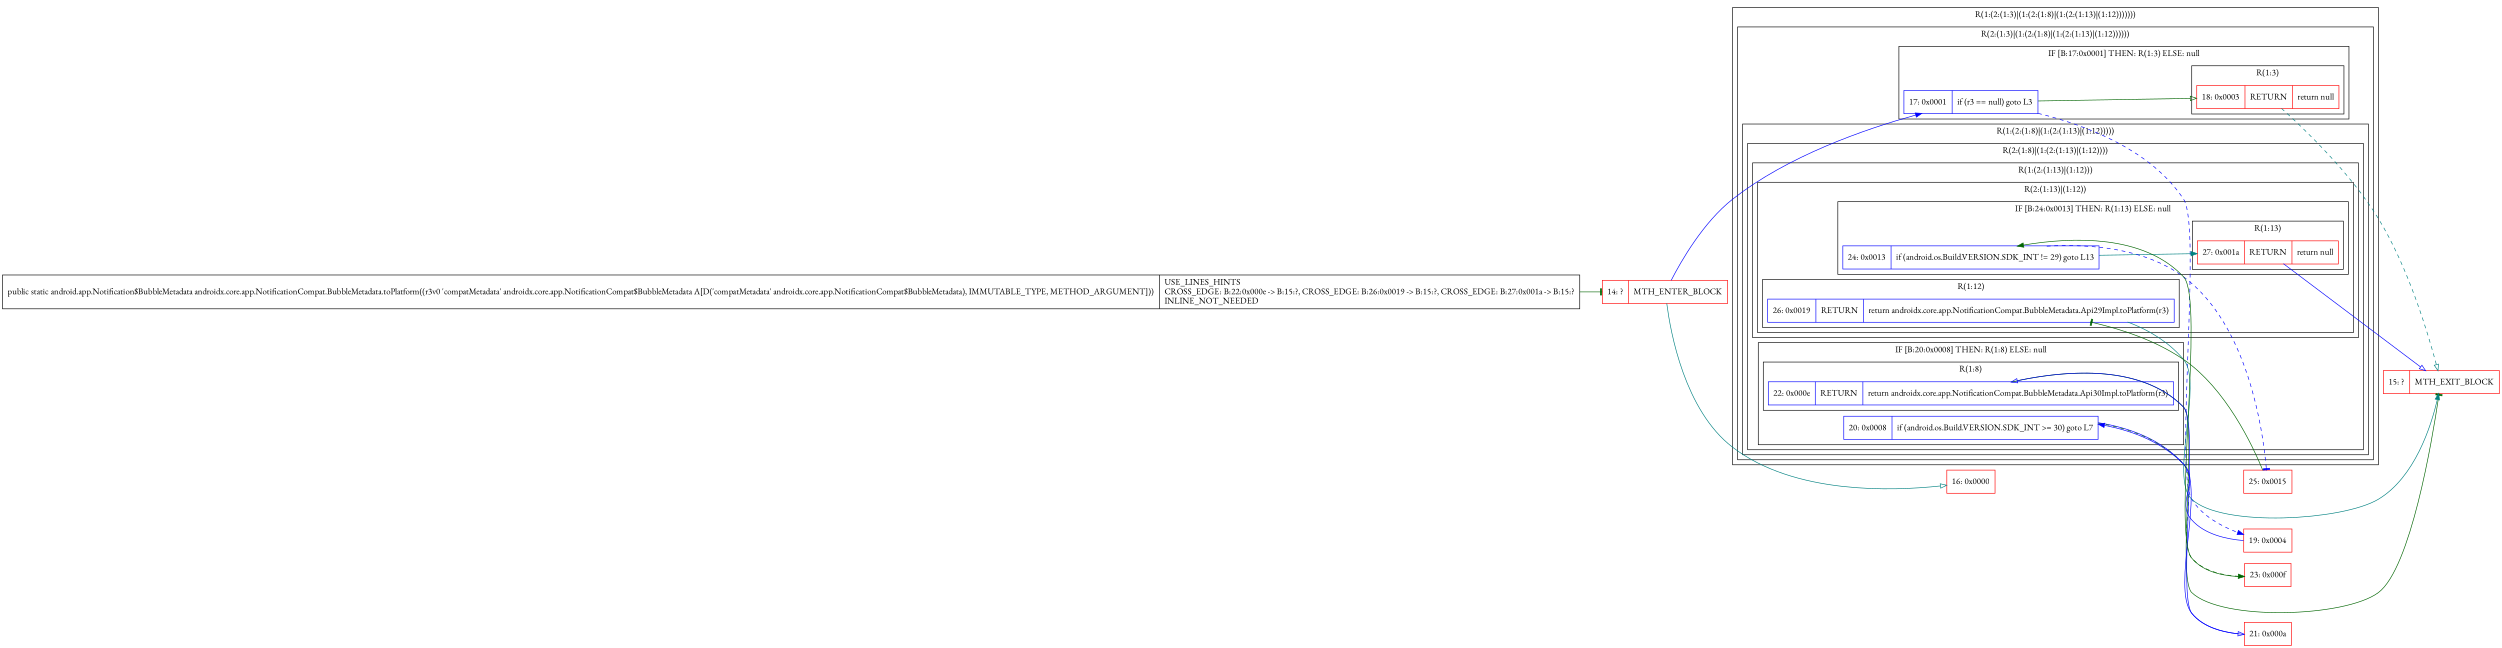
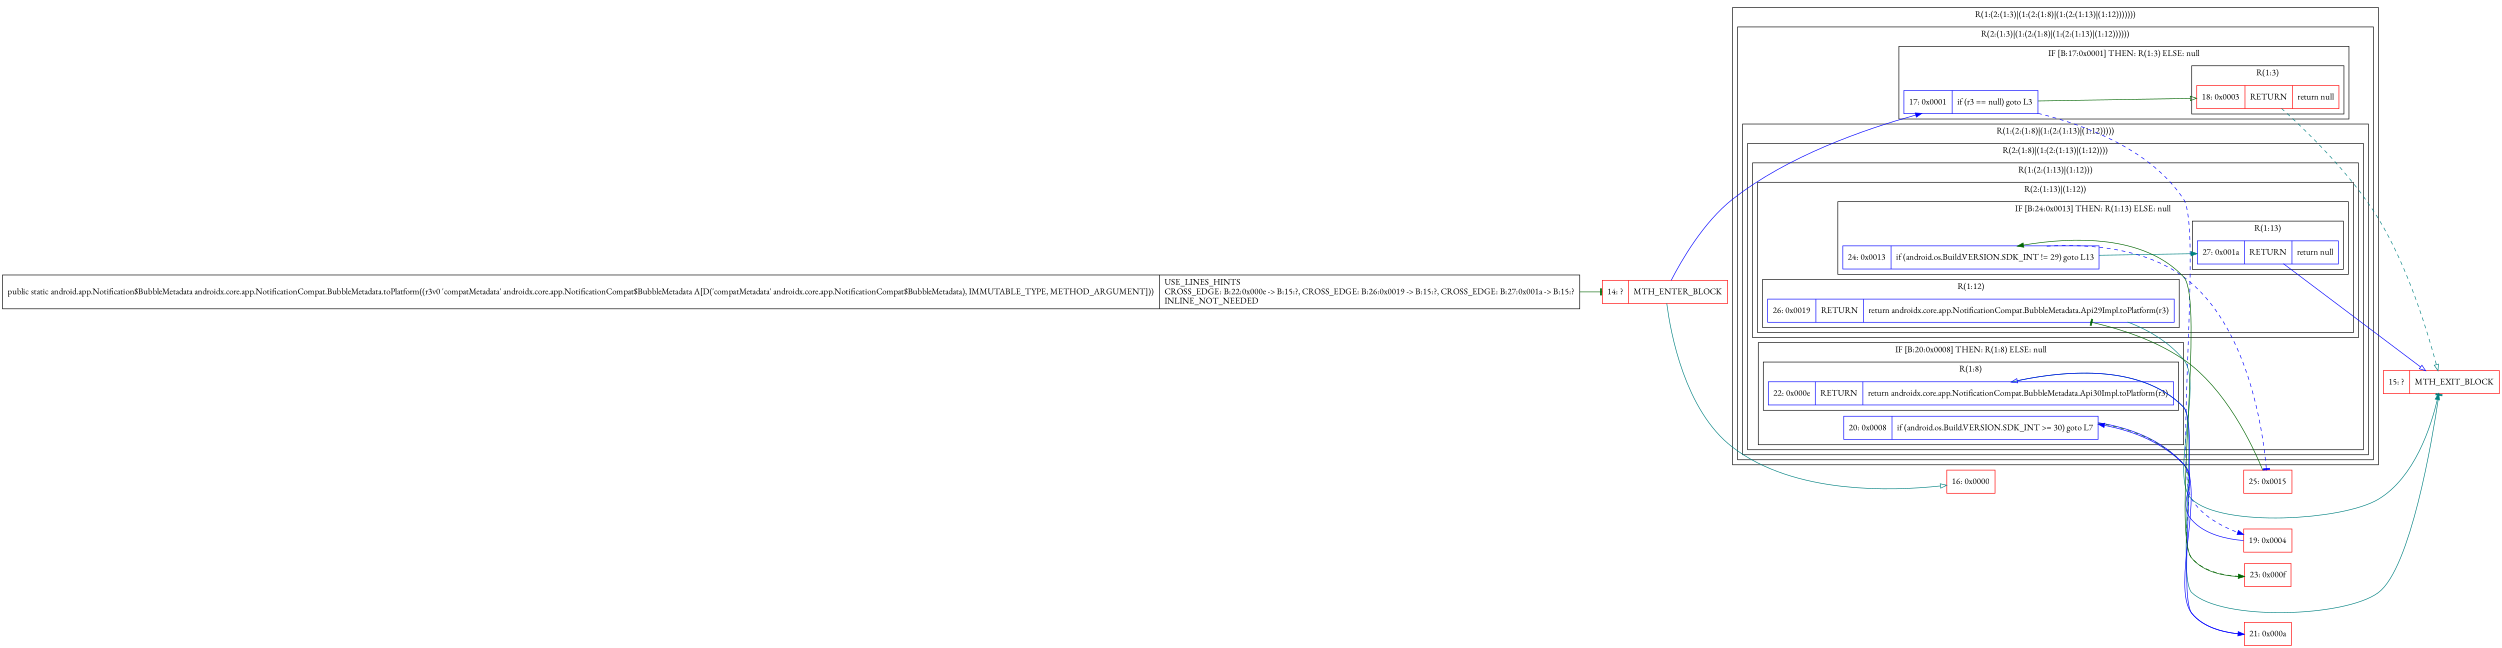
node "27: 0x001a": color red -> blue
edge "20: 0x0008" -> "21: 0x000a": arrowhead onormal -> normal
edge "22: 0x000e" -> "15: ?": color darkgreen -> teal
